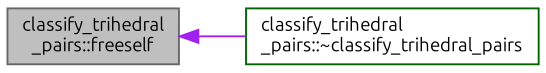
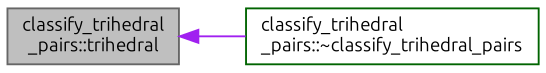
node "classify_trihedral _pairs::freeself": label "classify_trihedral _pairs::freeself" -> "classify_trihedral _pairs::trihedral"
